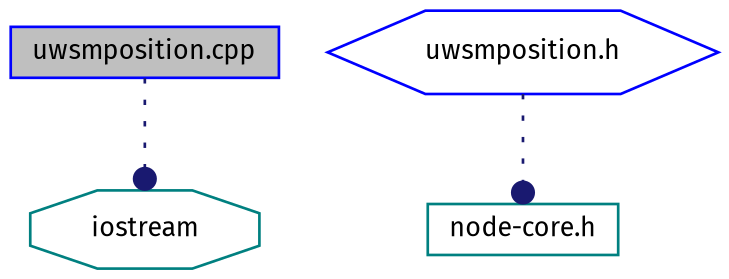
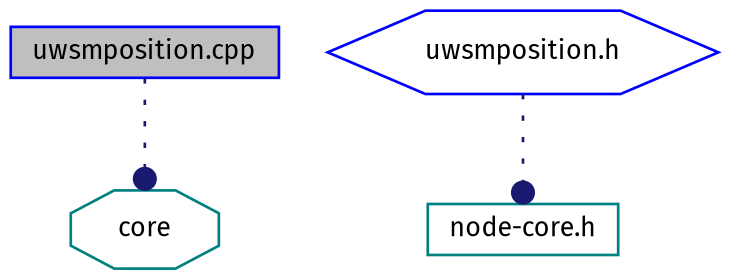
node "iostream": label "iostream" -> "core"
